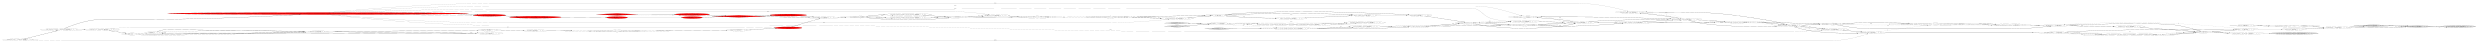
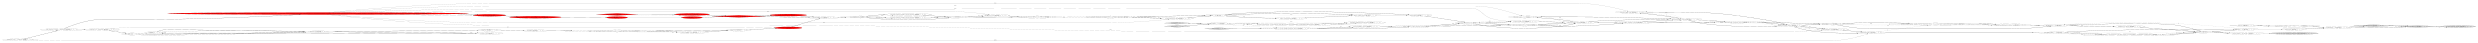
node "((Lifecycle)manager).stop()@@@21@@@['0', '1', '0']": added
